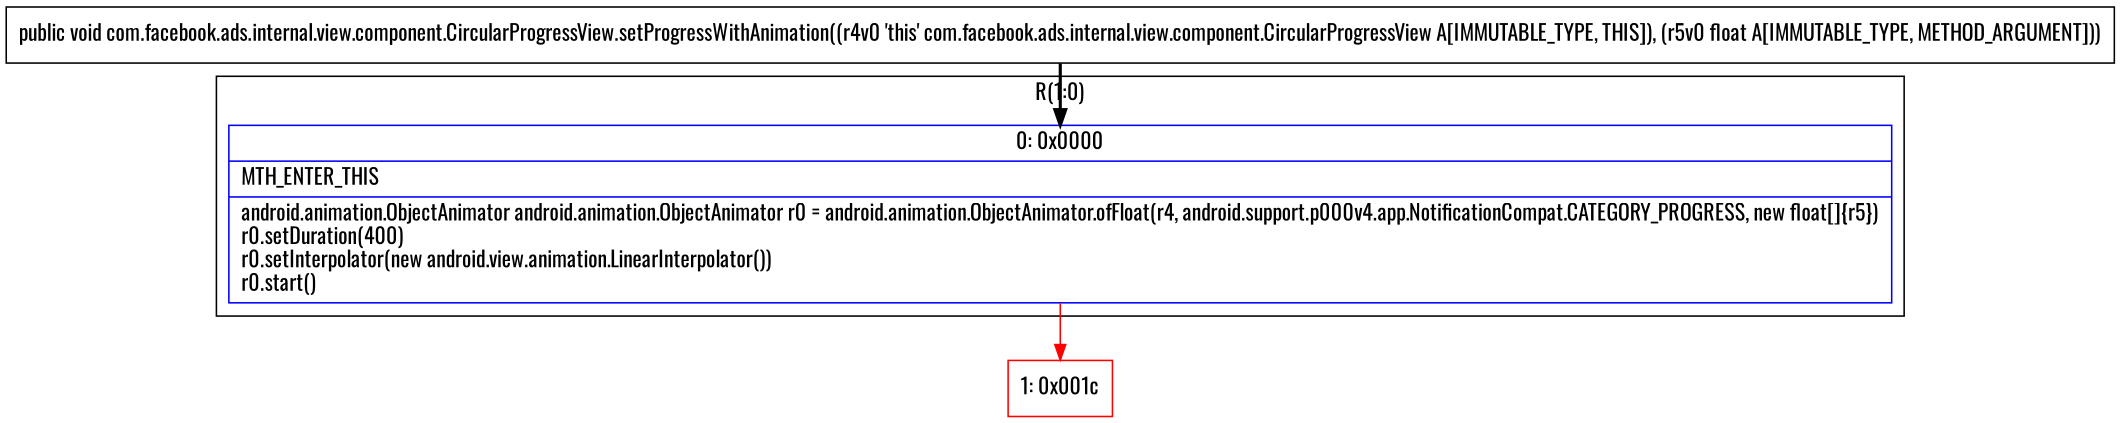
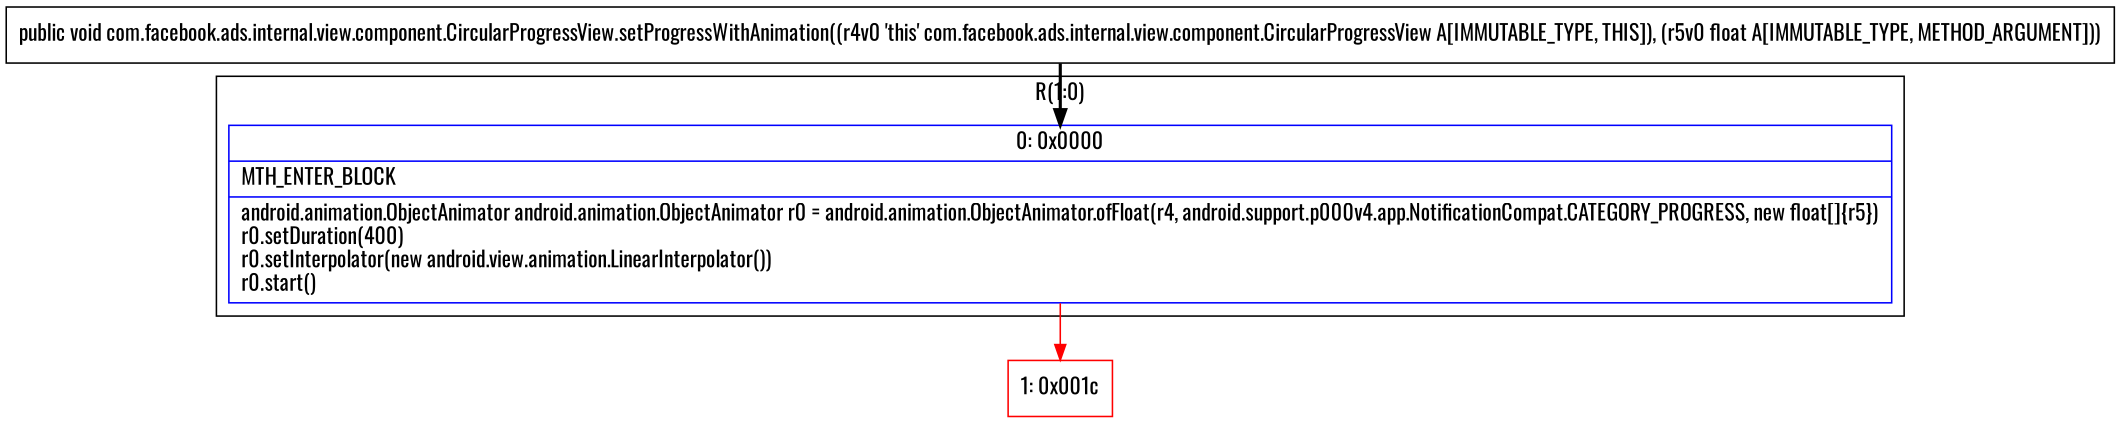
node "0: 0x0000": text "MTH_ENTER_THIS" -> "MTH_ENTER_BLOCK"
